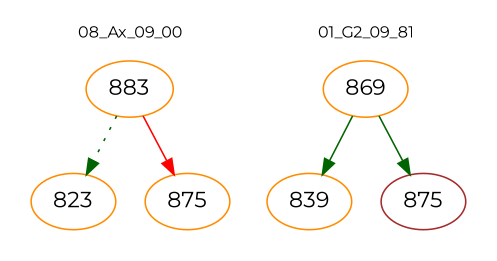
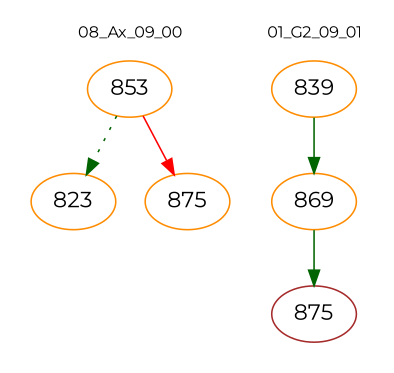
cluster "01_G2_09_81": label "01_G2_09_81" -> "01_G2_09_01"
node "883": label "883" -> "853"
edge "869" -> "839": reversed
